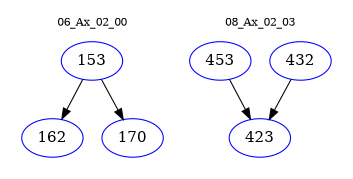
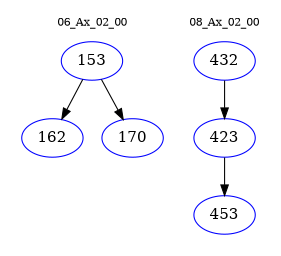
cluster "08_Ax_02_03": label "08_Ax_02_03" -> "08_Ax_02_00"
edge "453" -> "423": reversed
